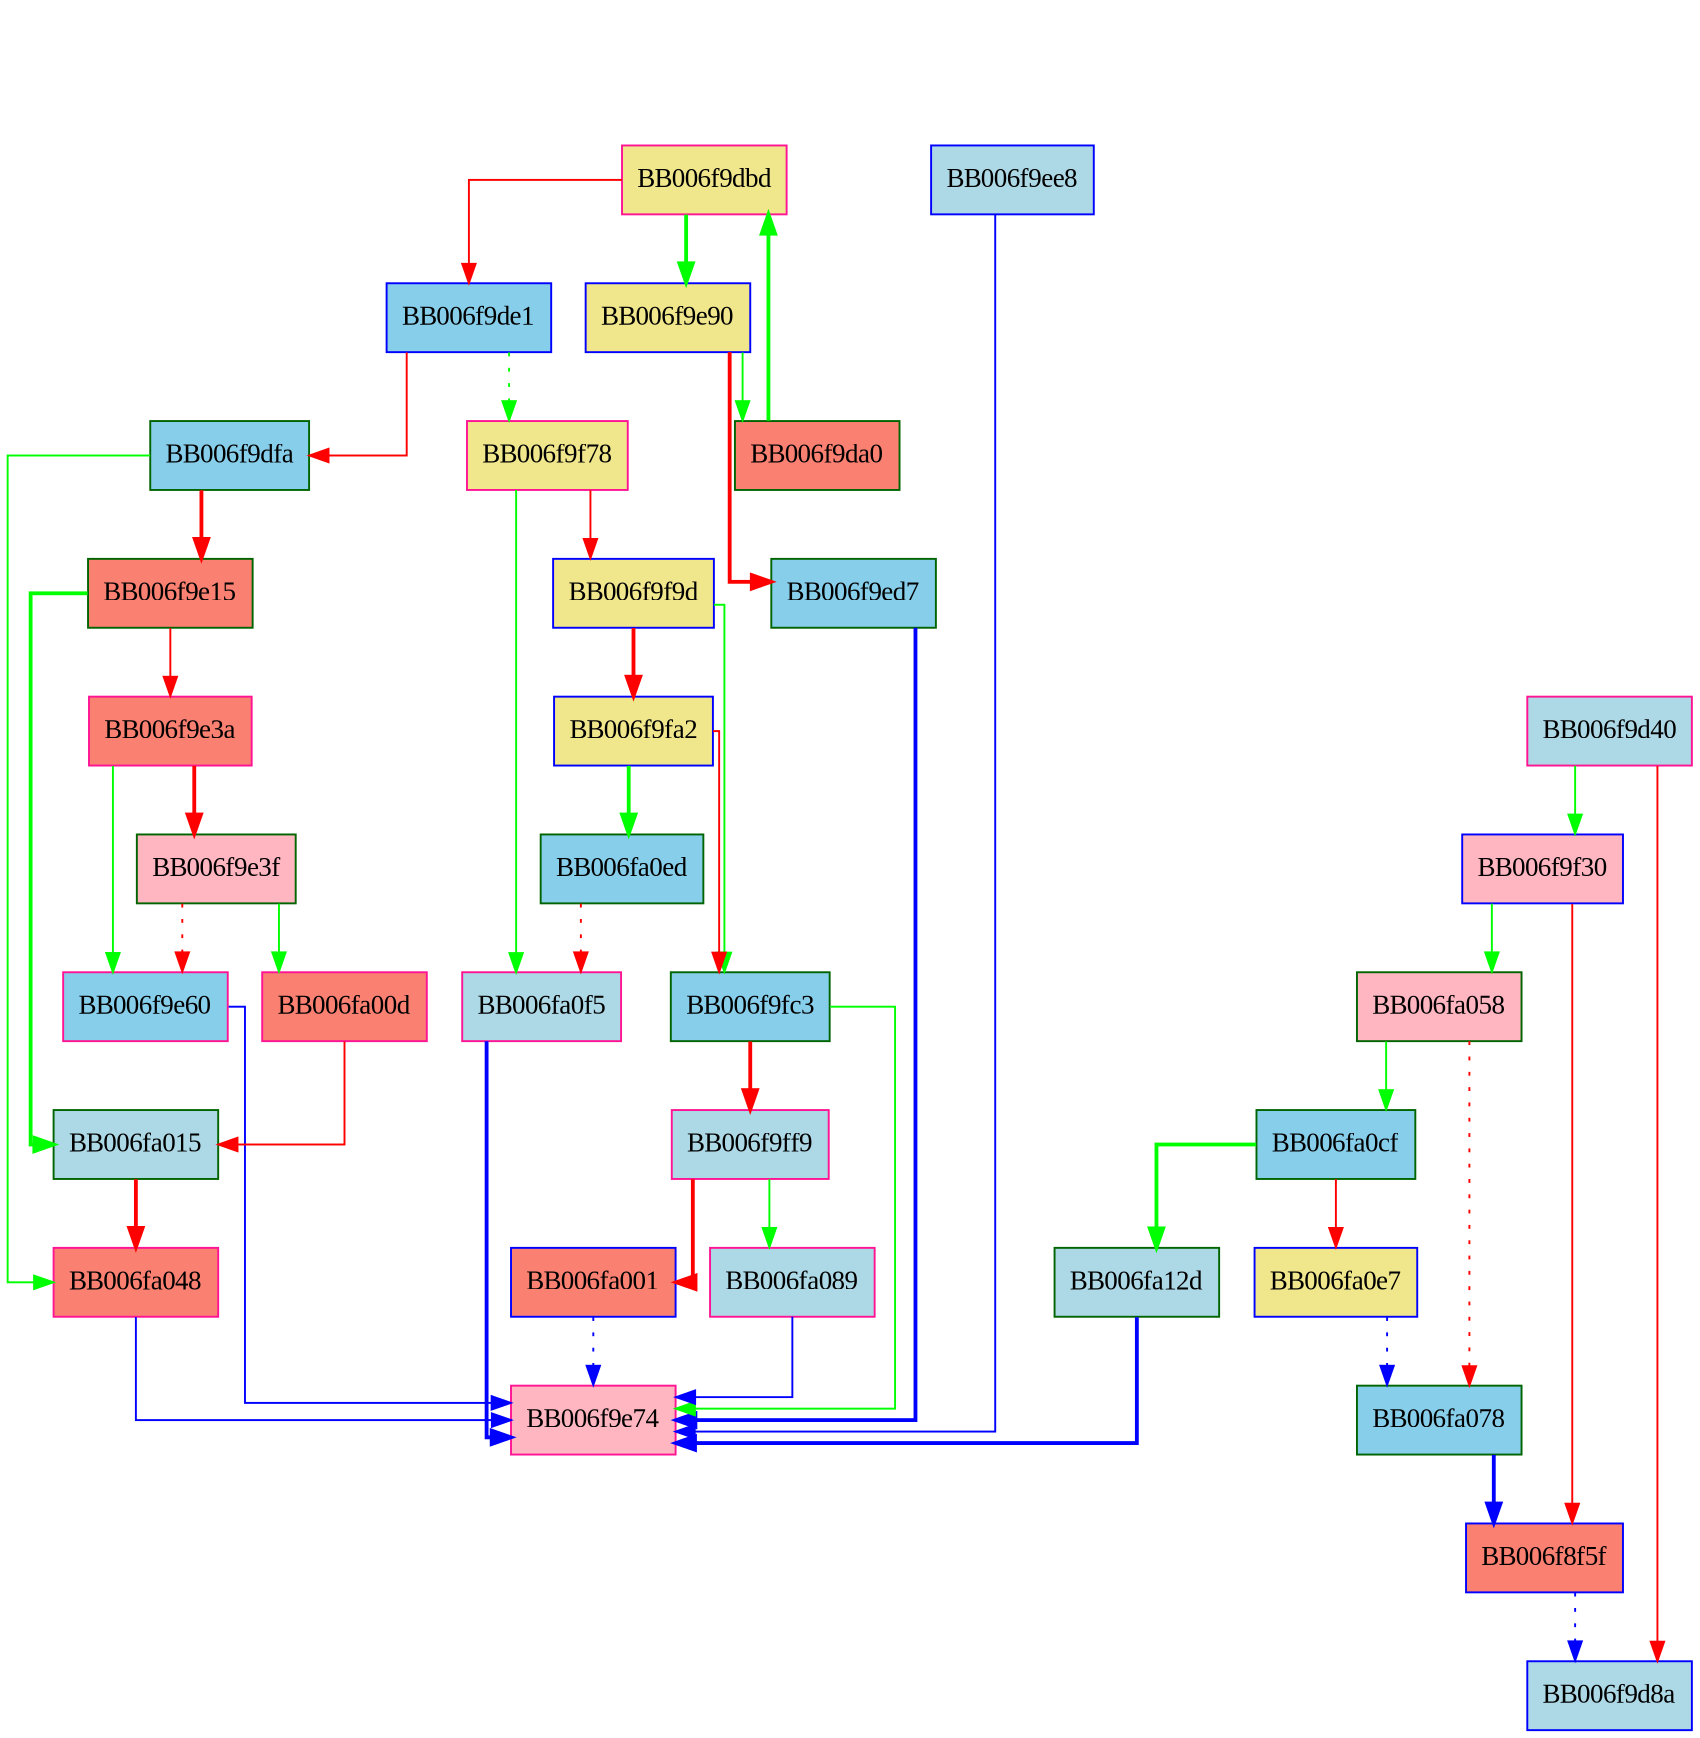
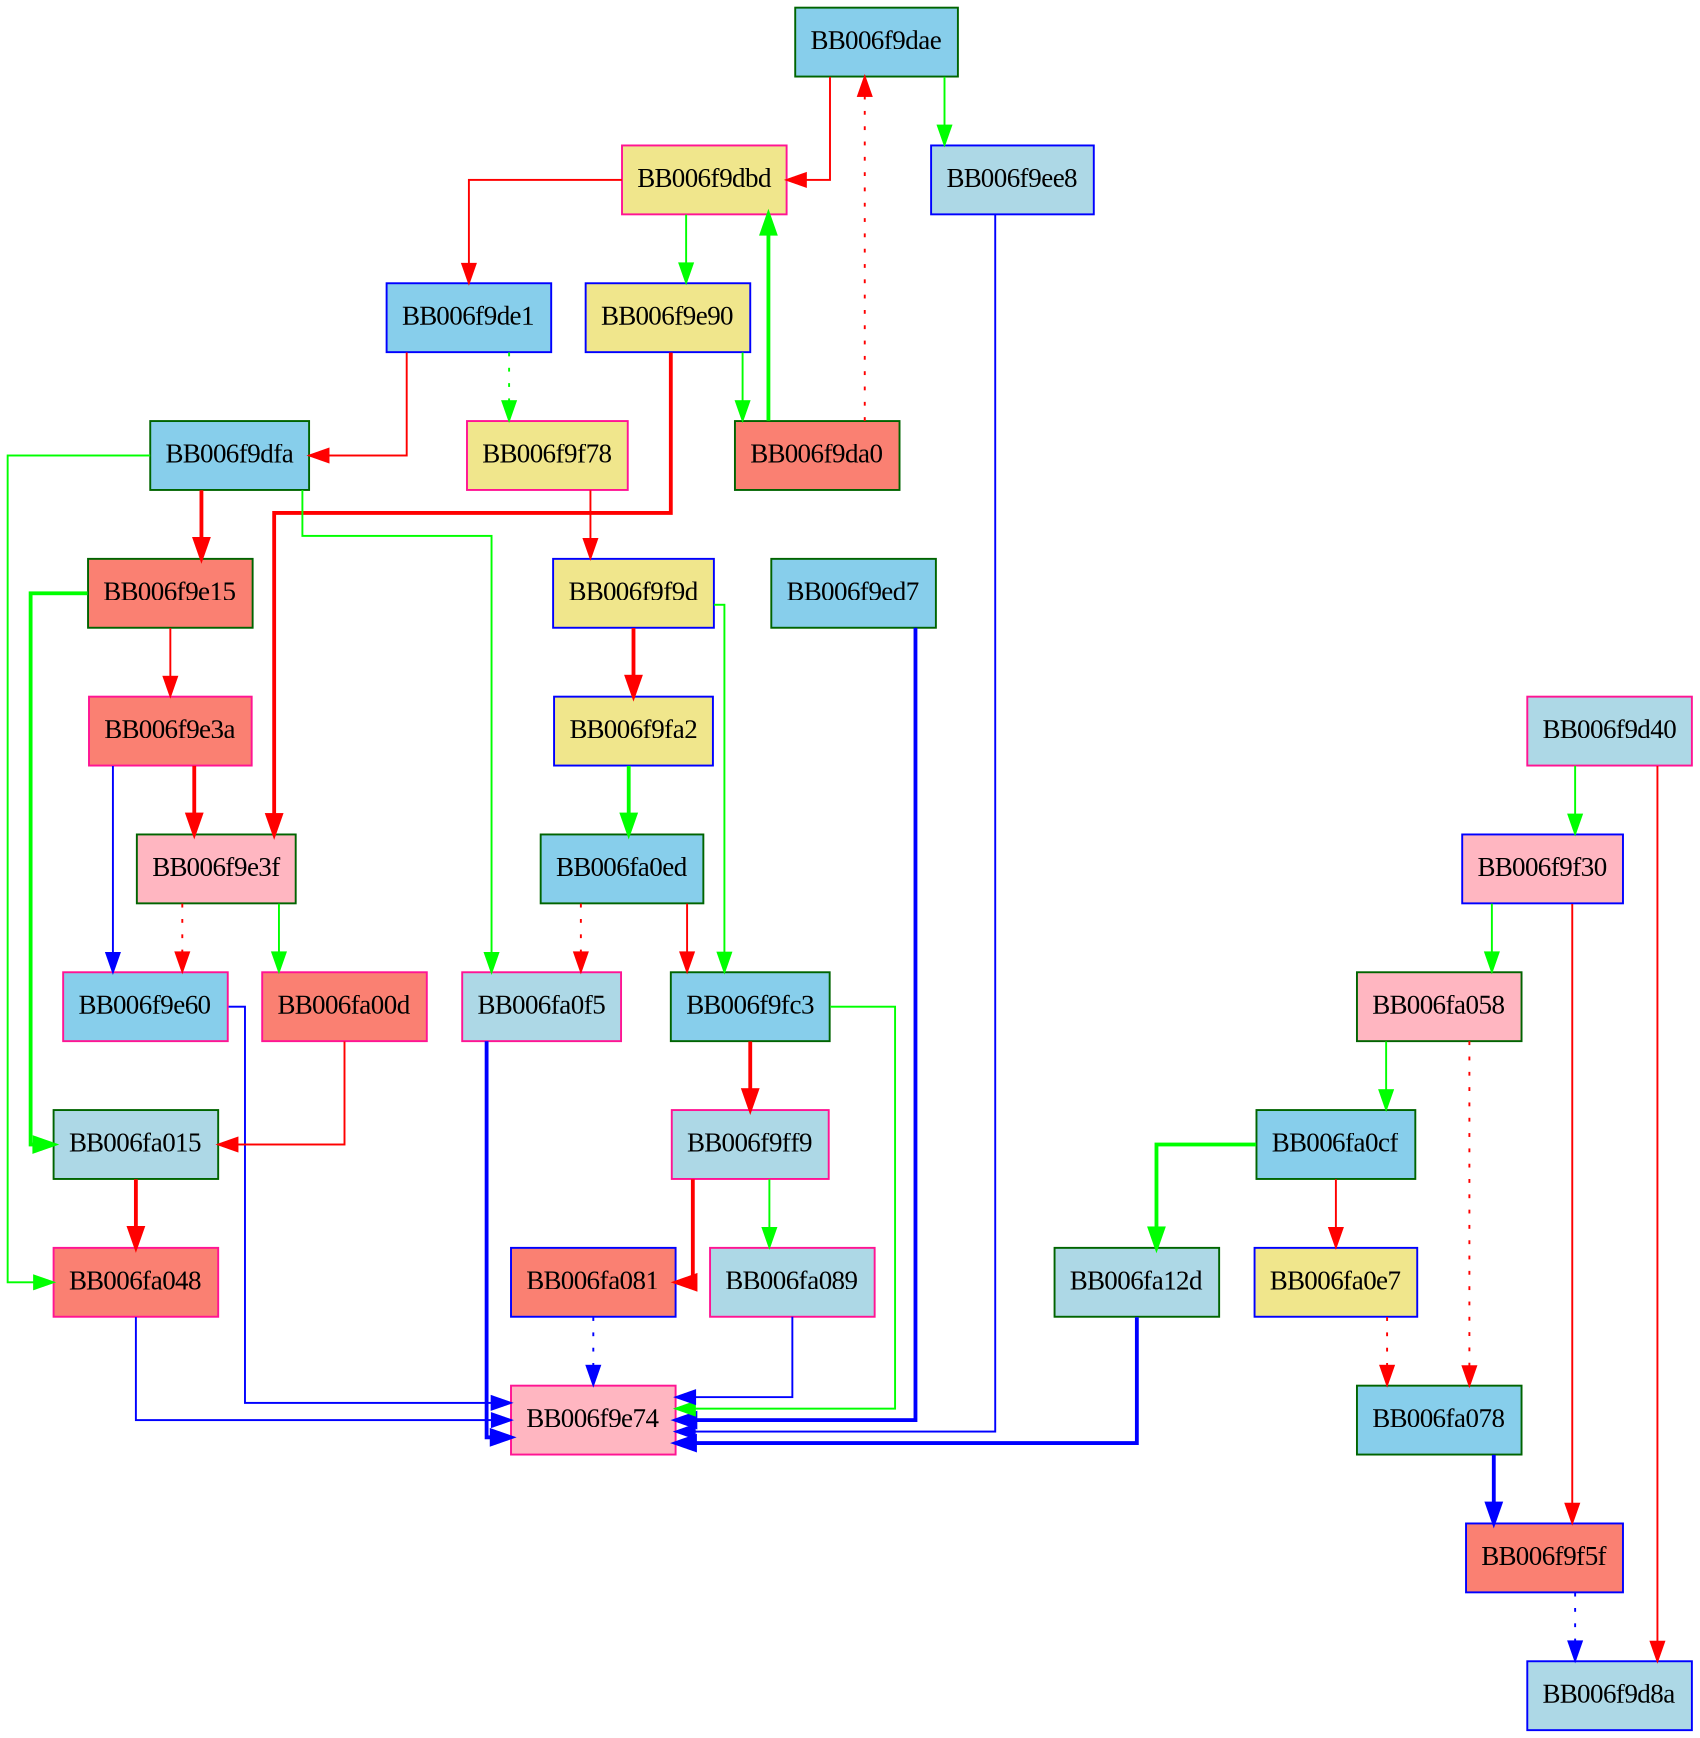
node "BB006f9dae": added
edge "BB006f9dbd" -> "BB006f9e90": style bold -> solid
edge "BB006f9e90" -> "BB006f9ed7": now "BB006f9e90" -> "BB006f9e3f"
edge "BB006f9f78" -> "BB006fa0f5": now "BB006f9dfa" -> "BB006fa0f5"
edge "BB006f9fa2" -> "BB006f9fc3": now "BB006fa0ed" -> "BB006f9fc3"
edge "BB006f9e3a" -> "BB006f9e60": color green -> blue
node "BB006fa001": label "BB006fa001" -> "BB006fa081"
edge "BB006fa0e7" -> "BB006fa078": color blue -> red
node "BB006f8f5f": label "BB006f8f5f" -> "BB006f9f5f"
